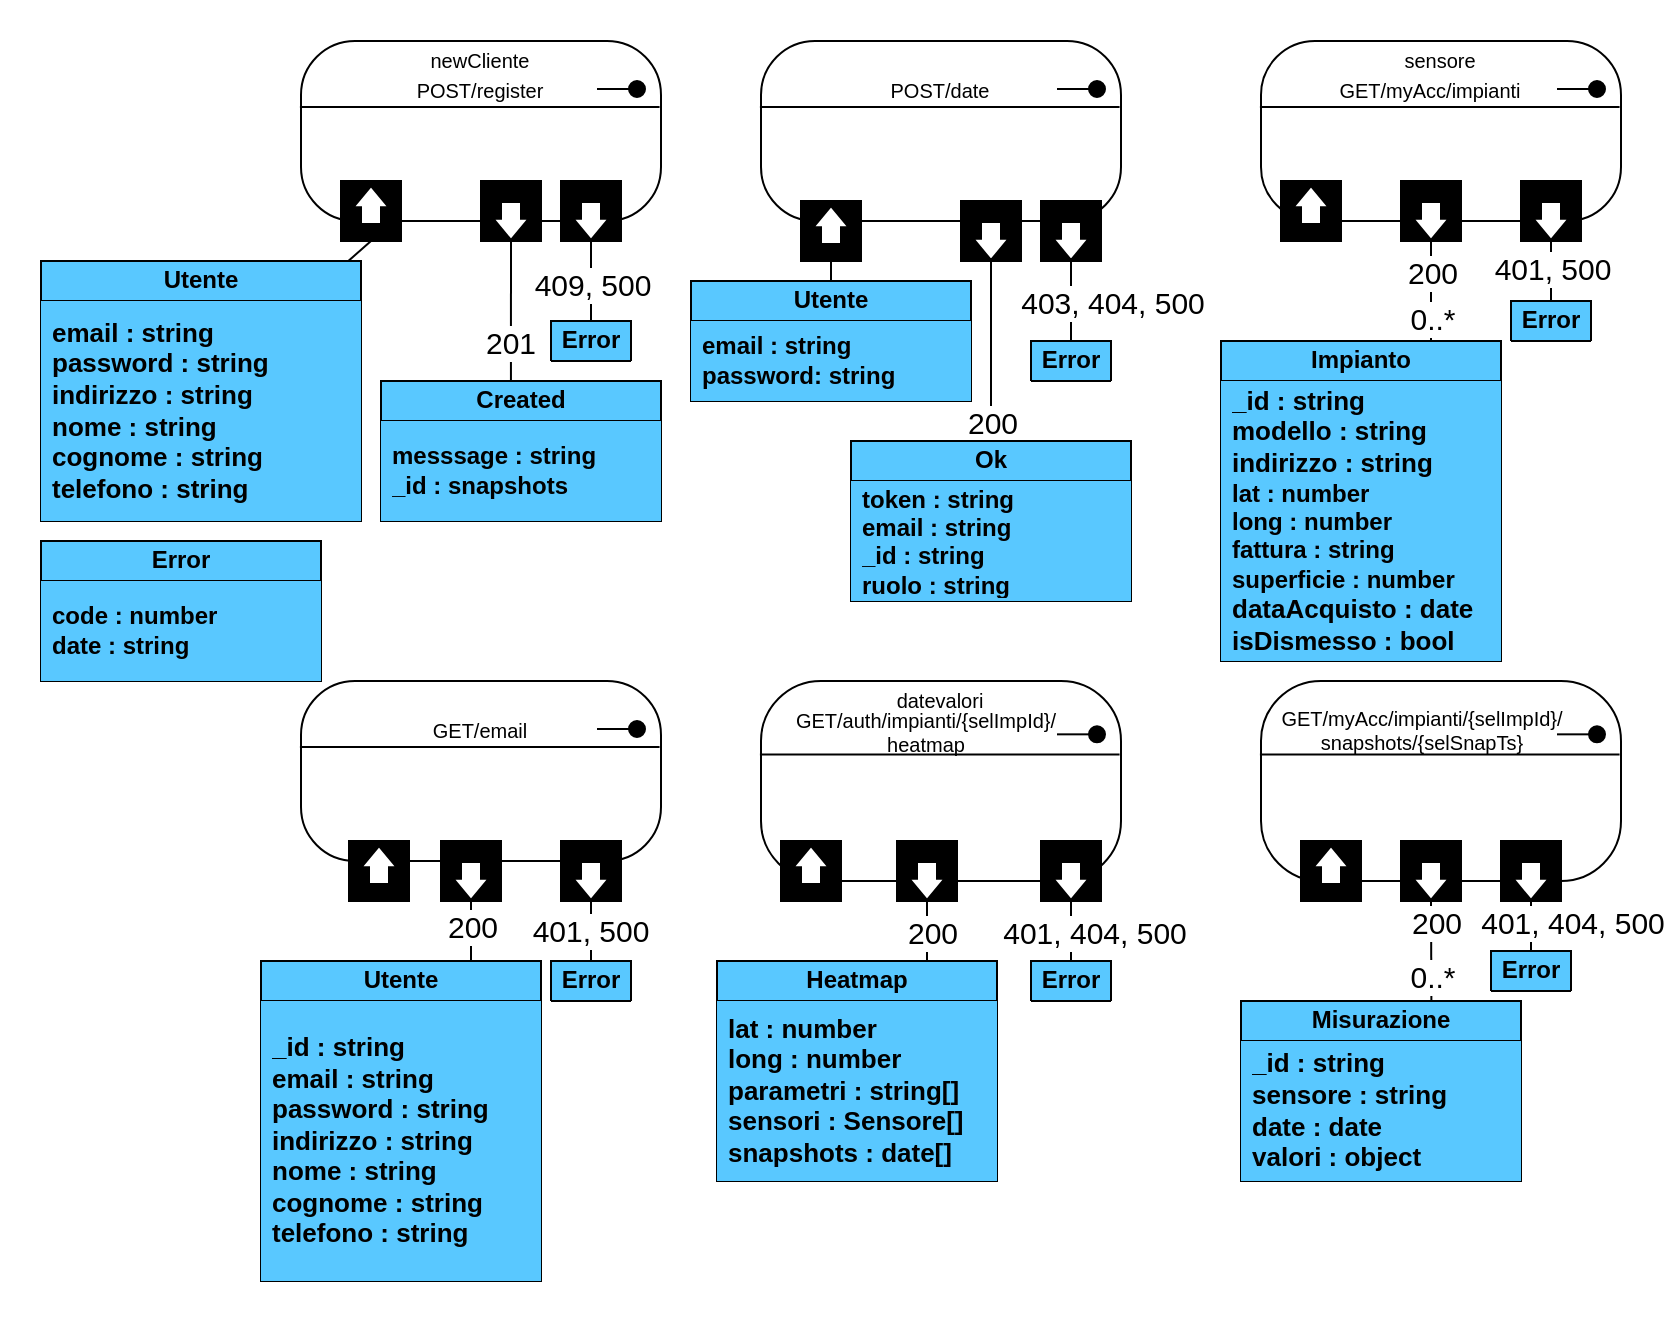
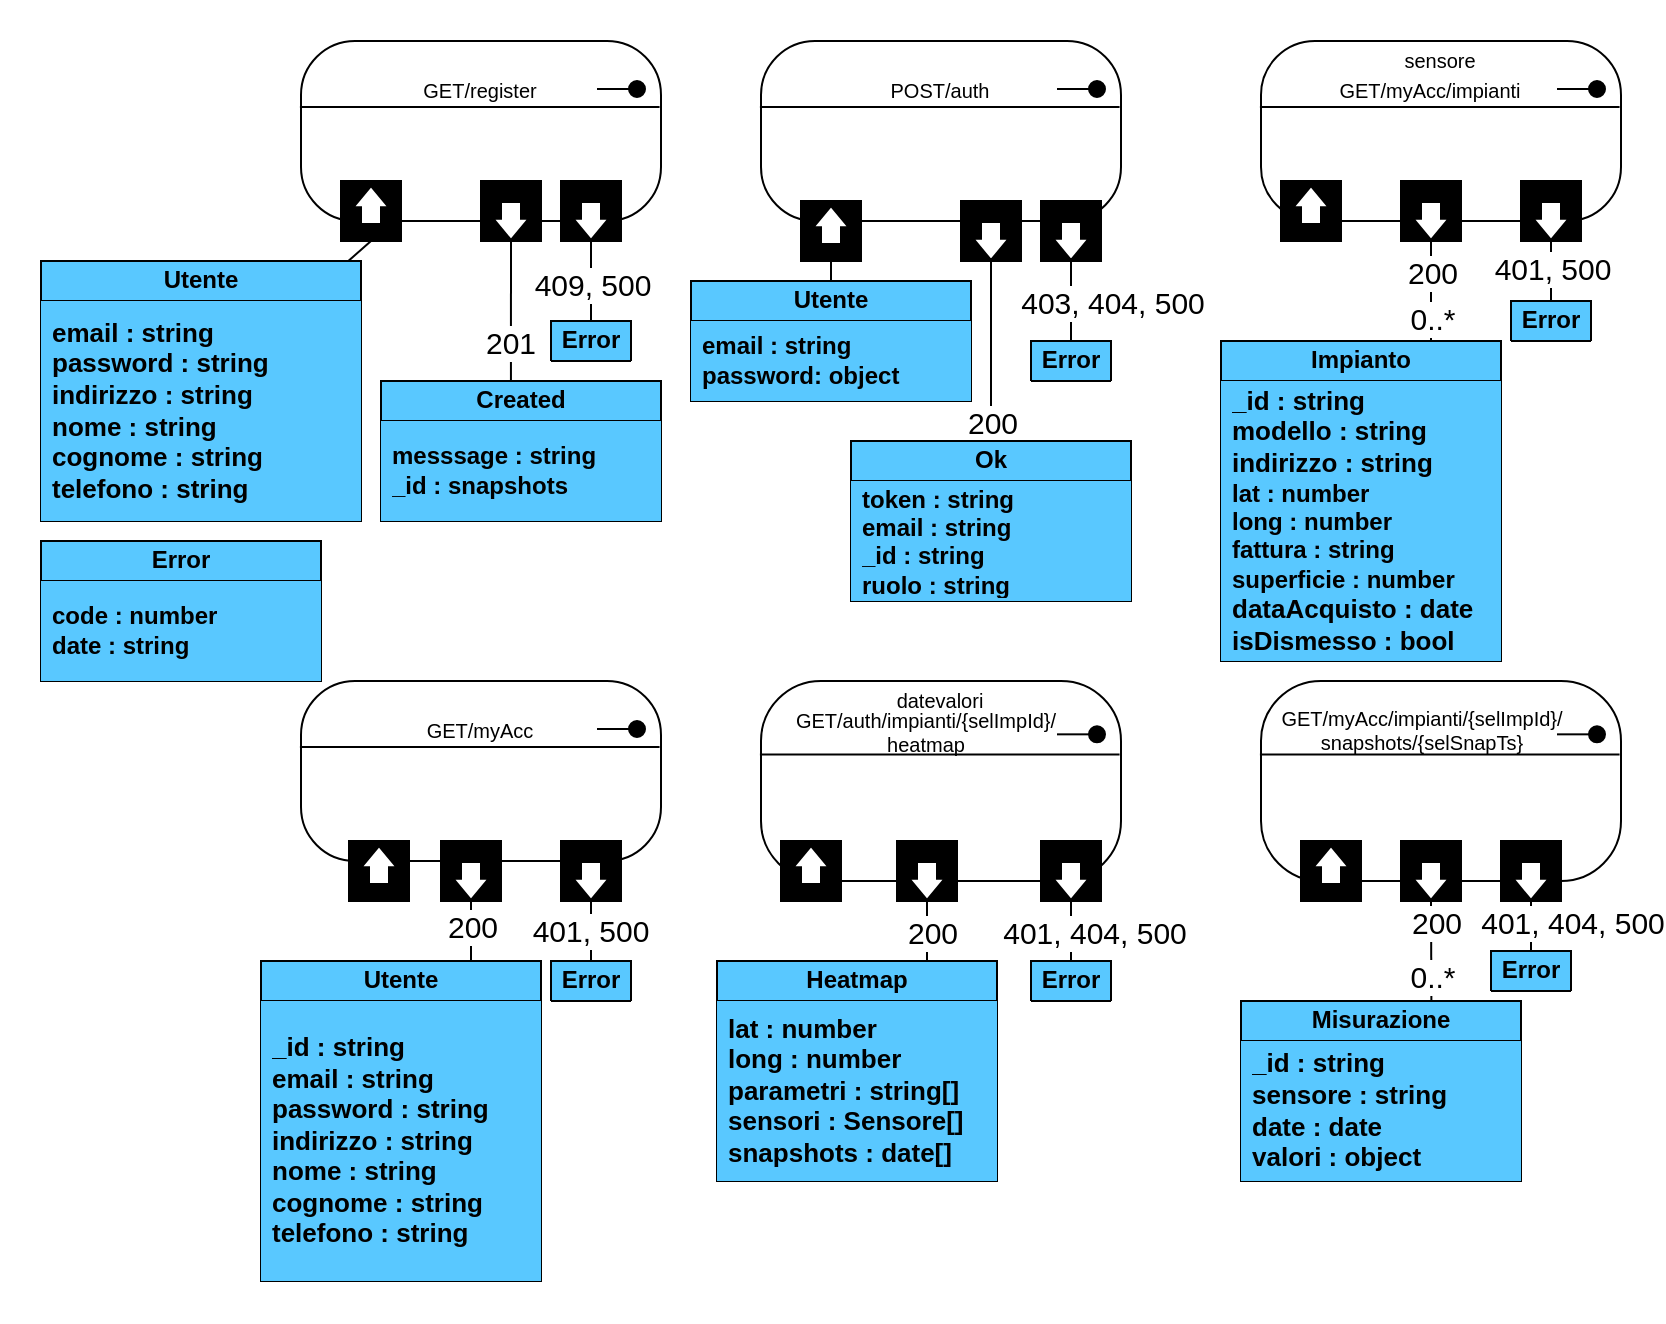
node "newCliente": removed
node "POST/register": label "POST/register" -> "GET/register"
node "POST/date": label "POST/date" -> "POST/auth"
node "email : string password: string": label "email : string password: string" -> "email : string password: object"
node "GET/email": label "GET/email" -> "GET/myAcc"
